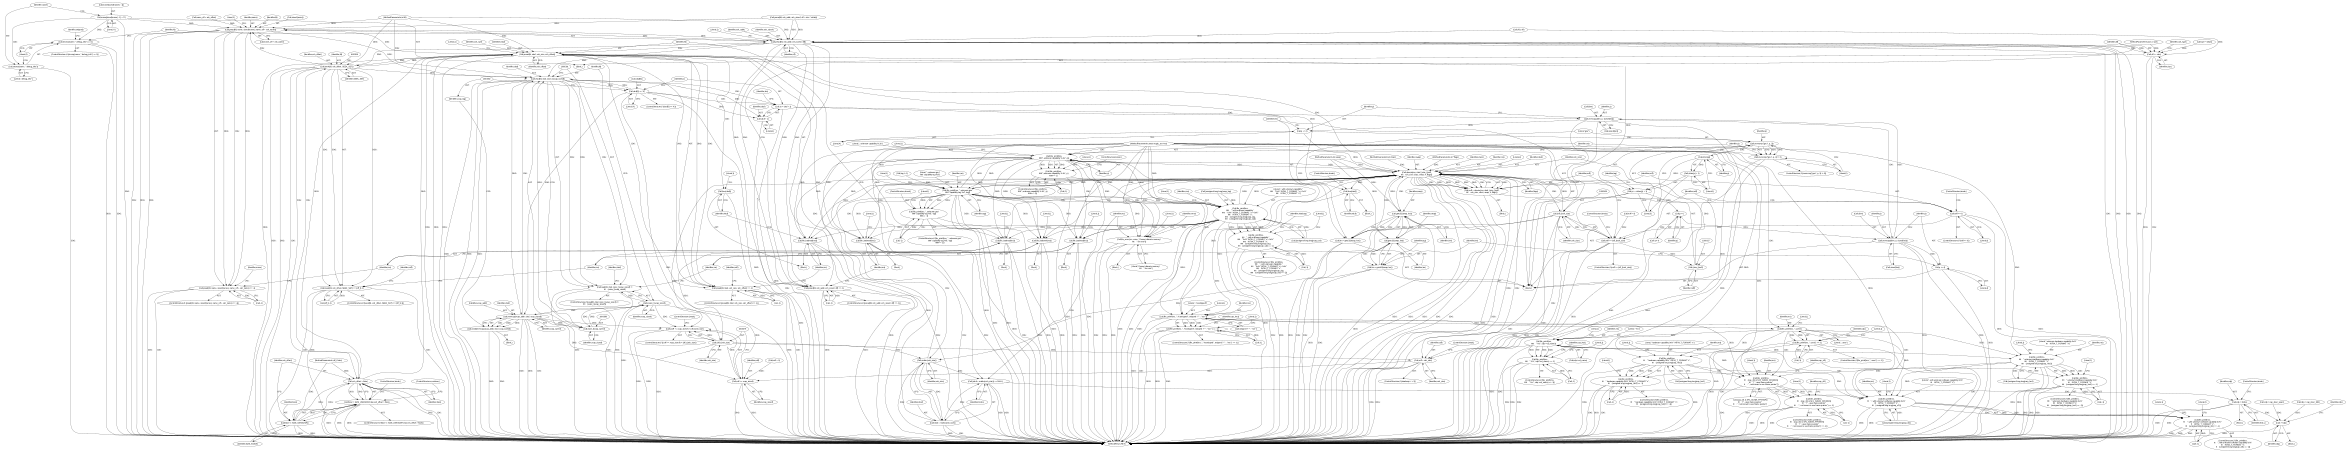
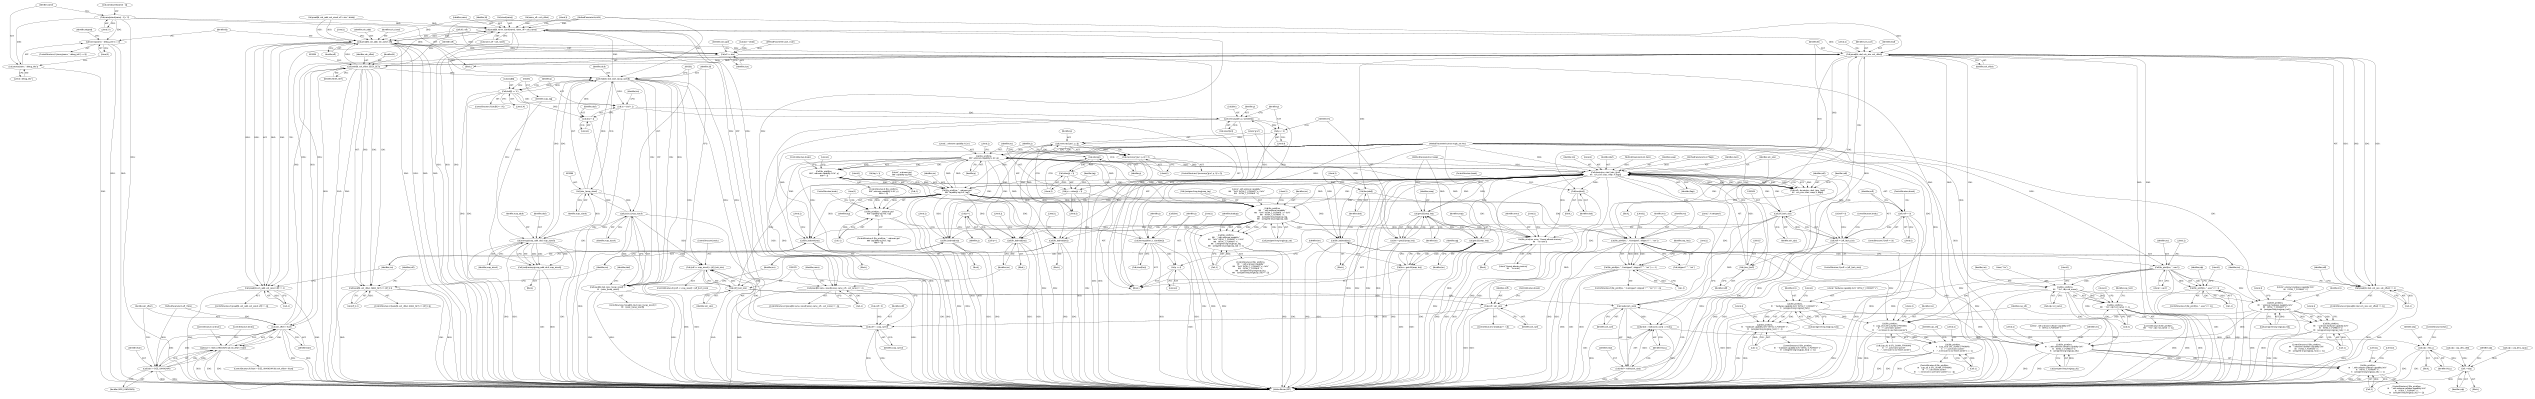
edge "(Call,pread(fd, name, sizeof(name), name_off + xsh_name))" -> "(Call,read(fd, cbuf, (size_t)xcap_sizeof))": reversed
edge "(Call,memcpy(xcap_addr, cbuf, xcap_sizeof))" -> "(Call,coff += xcap_sizeof)": removed, label "DDG:"
node "(Identifier,SIZE_SUNW)": label "(Identifier,SIZE_SUNW)" -> "(Identifier,SIZE_UNKNOWN)"
